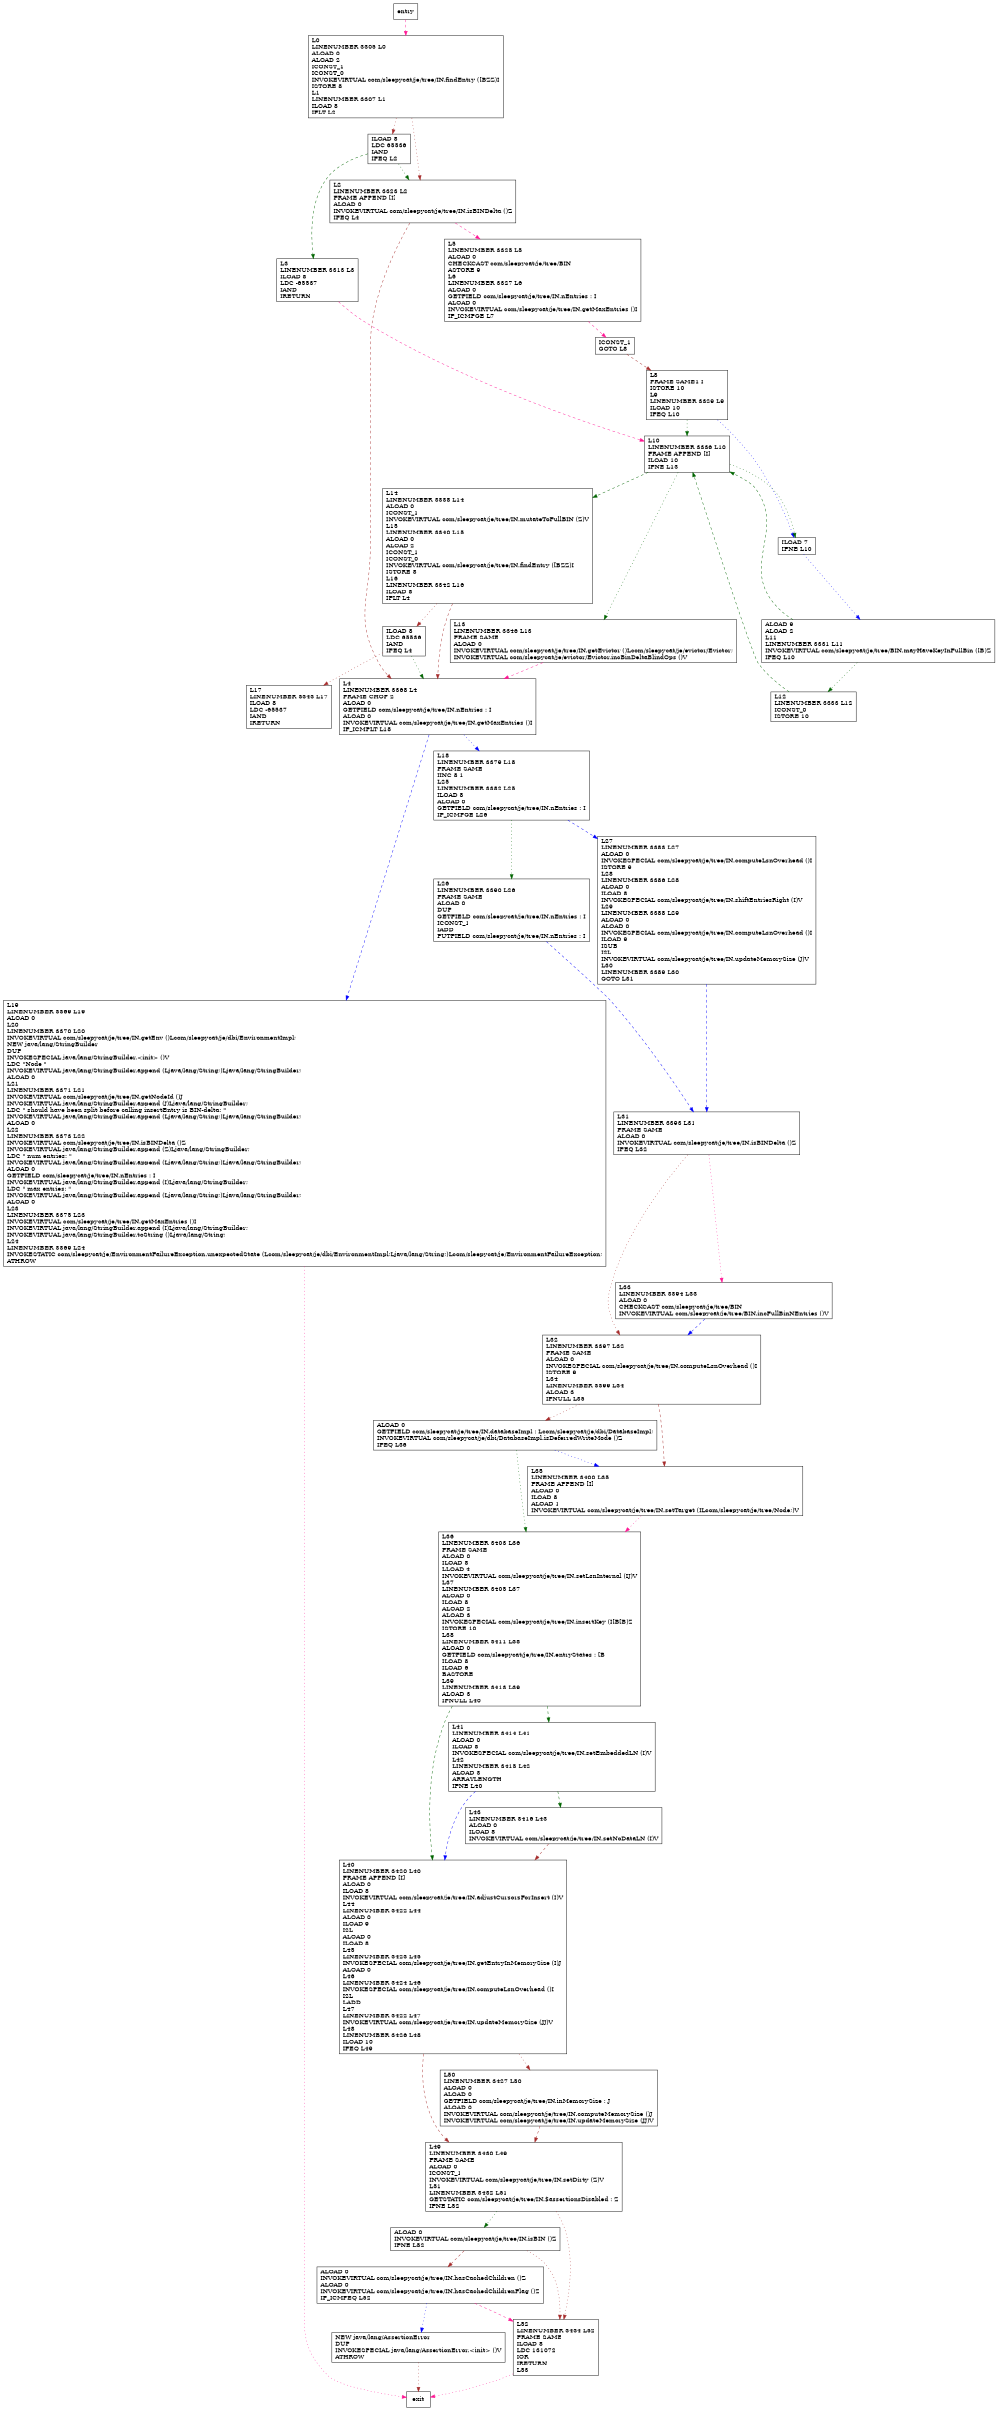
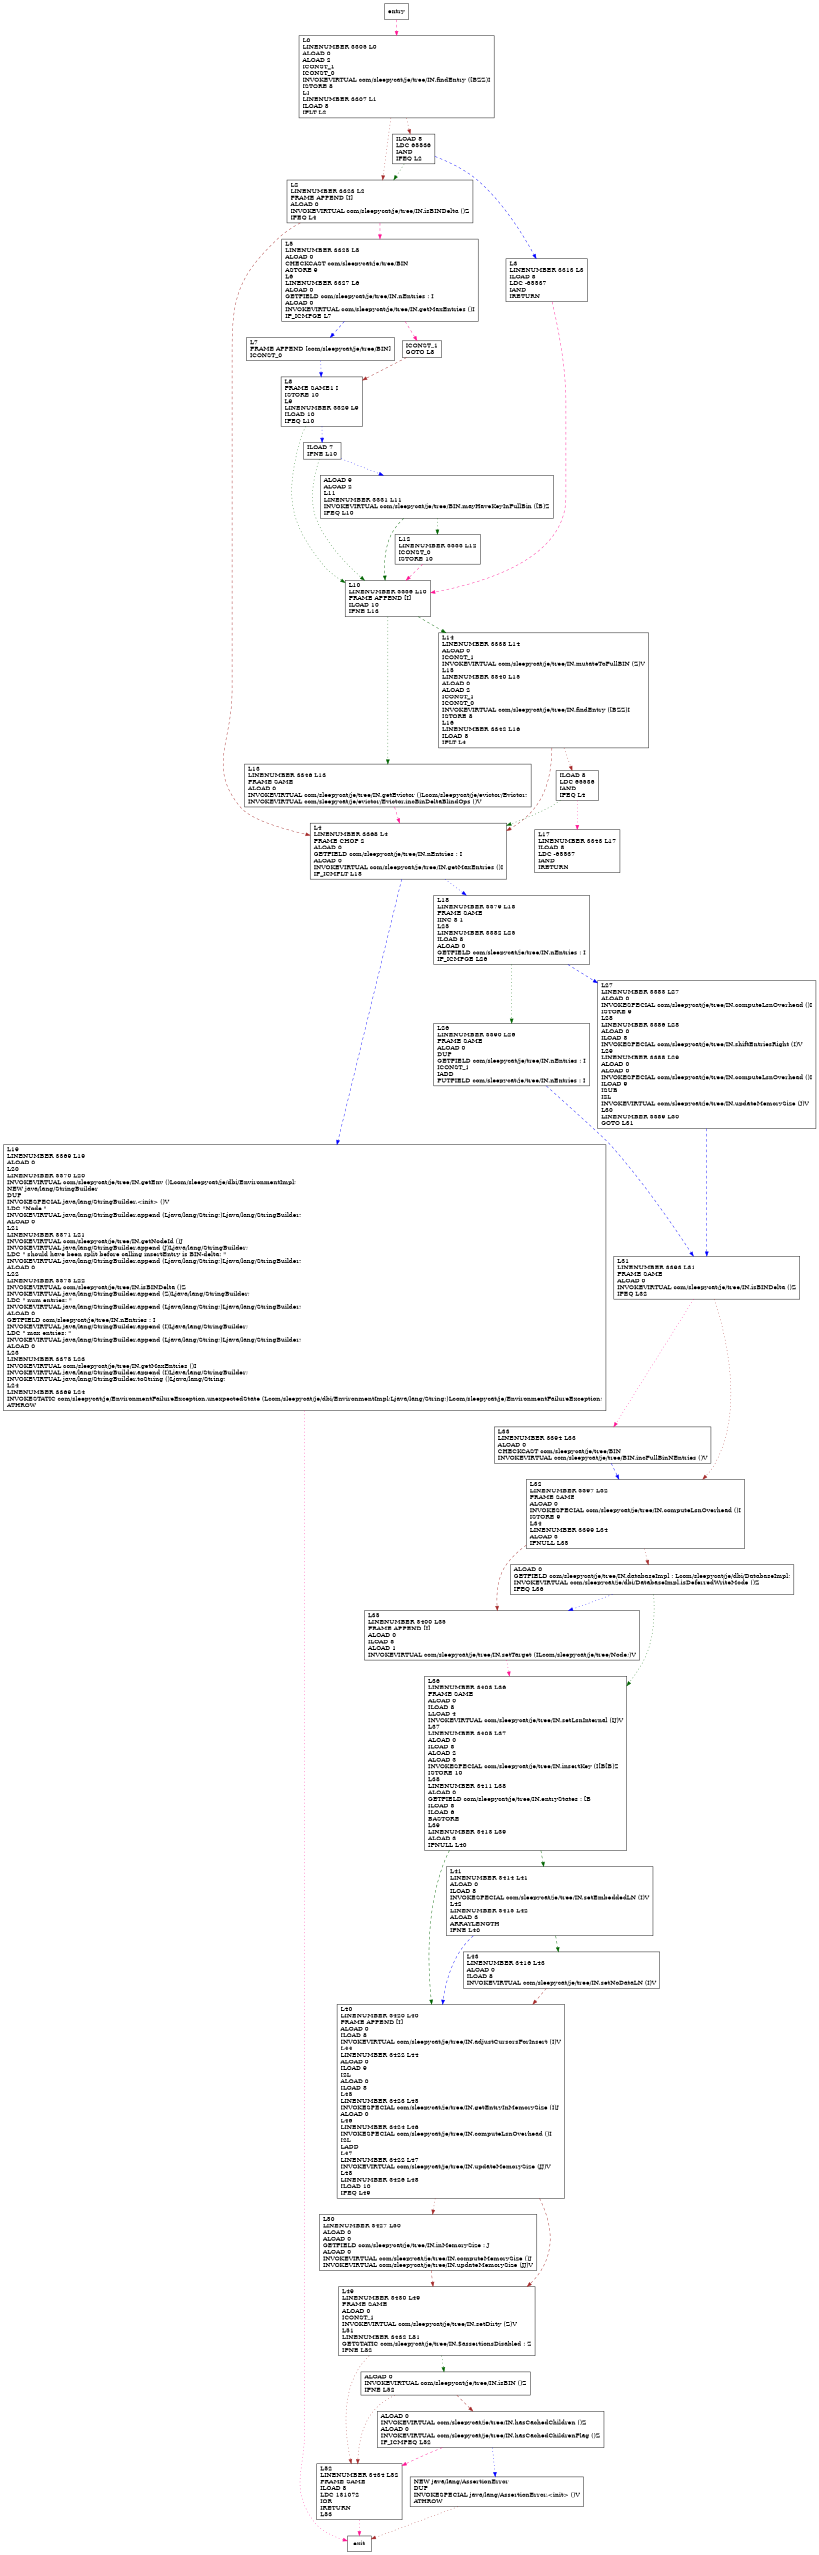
edge "ILOAD 8 LDC 65536 IAND IFEQ L2" -> "L3 LINENUMBER 3313 L3 ILOAD 8 LDC -65537 IAND IRETURN": color darkgreen -> blue
node "L7 FRAME APPEND [com/sleepycat/je/tree/BIN] ICONST_0": added
edge "L10 LINENUMBER 3336 L10 FRAME APPEND [I] ILOAD 10 IFNE L13" -> "ILOAD 7 IFNE L10": reversed
edge "L12 LINENUMBER 3333 L12 ICONST_0 ISTORE 10" -> "L10 LINENUMBER 3336 L10 FRAME APPEND [I] ILOAD 10 IFNE L13": color darkgreen -> deeppink
edge "ILOAD 8 LDC 65536 IAND IFEQ L4" -> "L17 LINENUMBER 3343 L17 ILOAD 8 LDC -65537 IAND IRETURN": color brown -> deeppink
